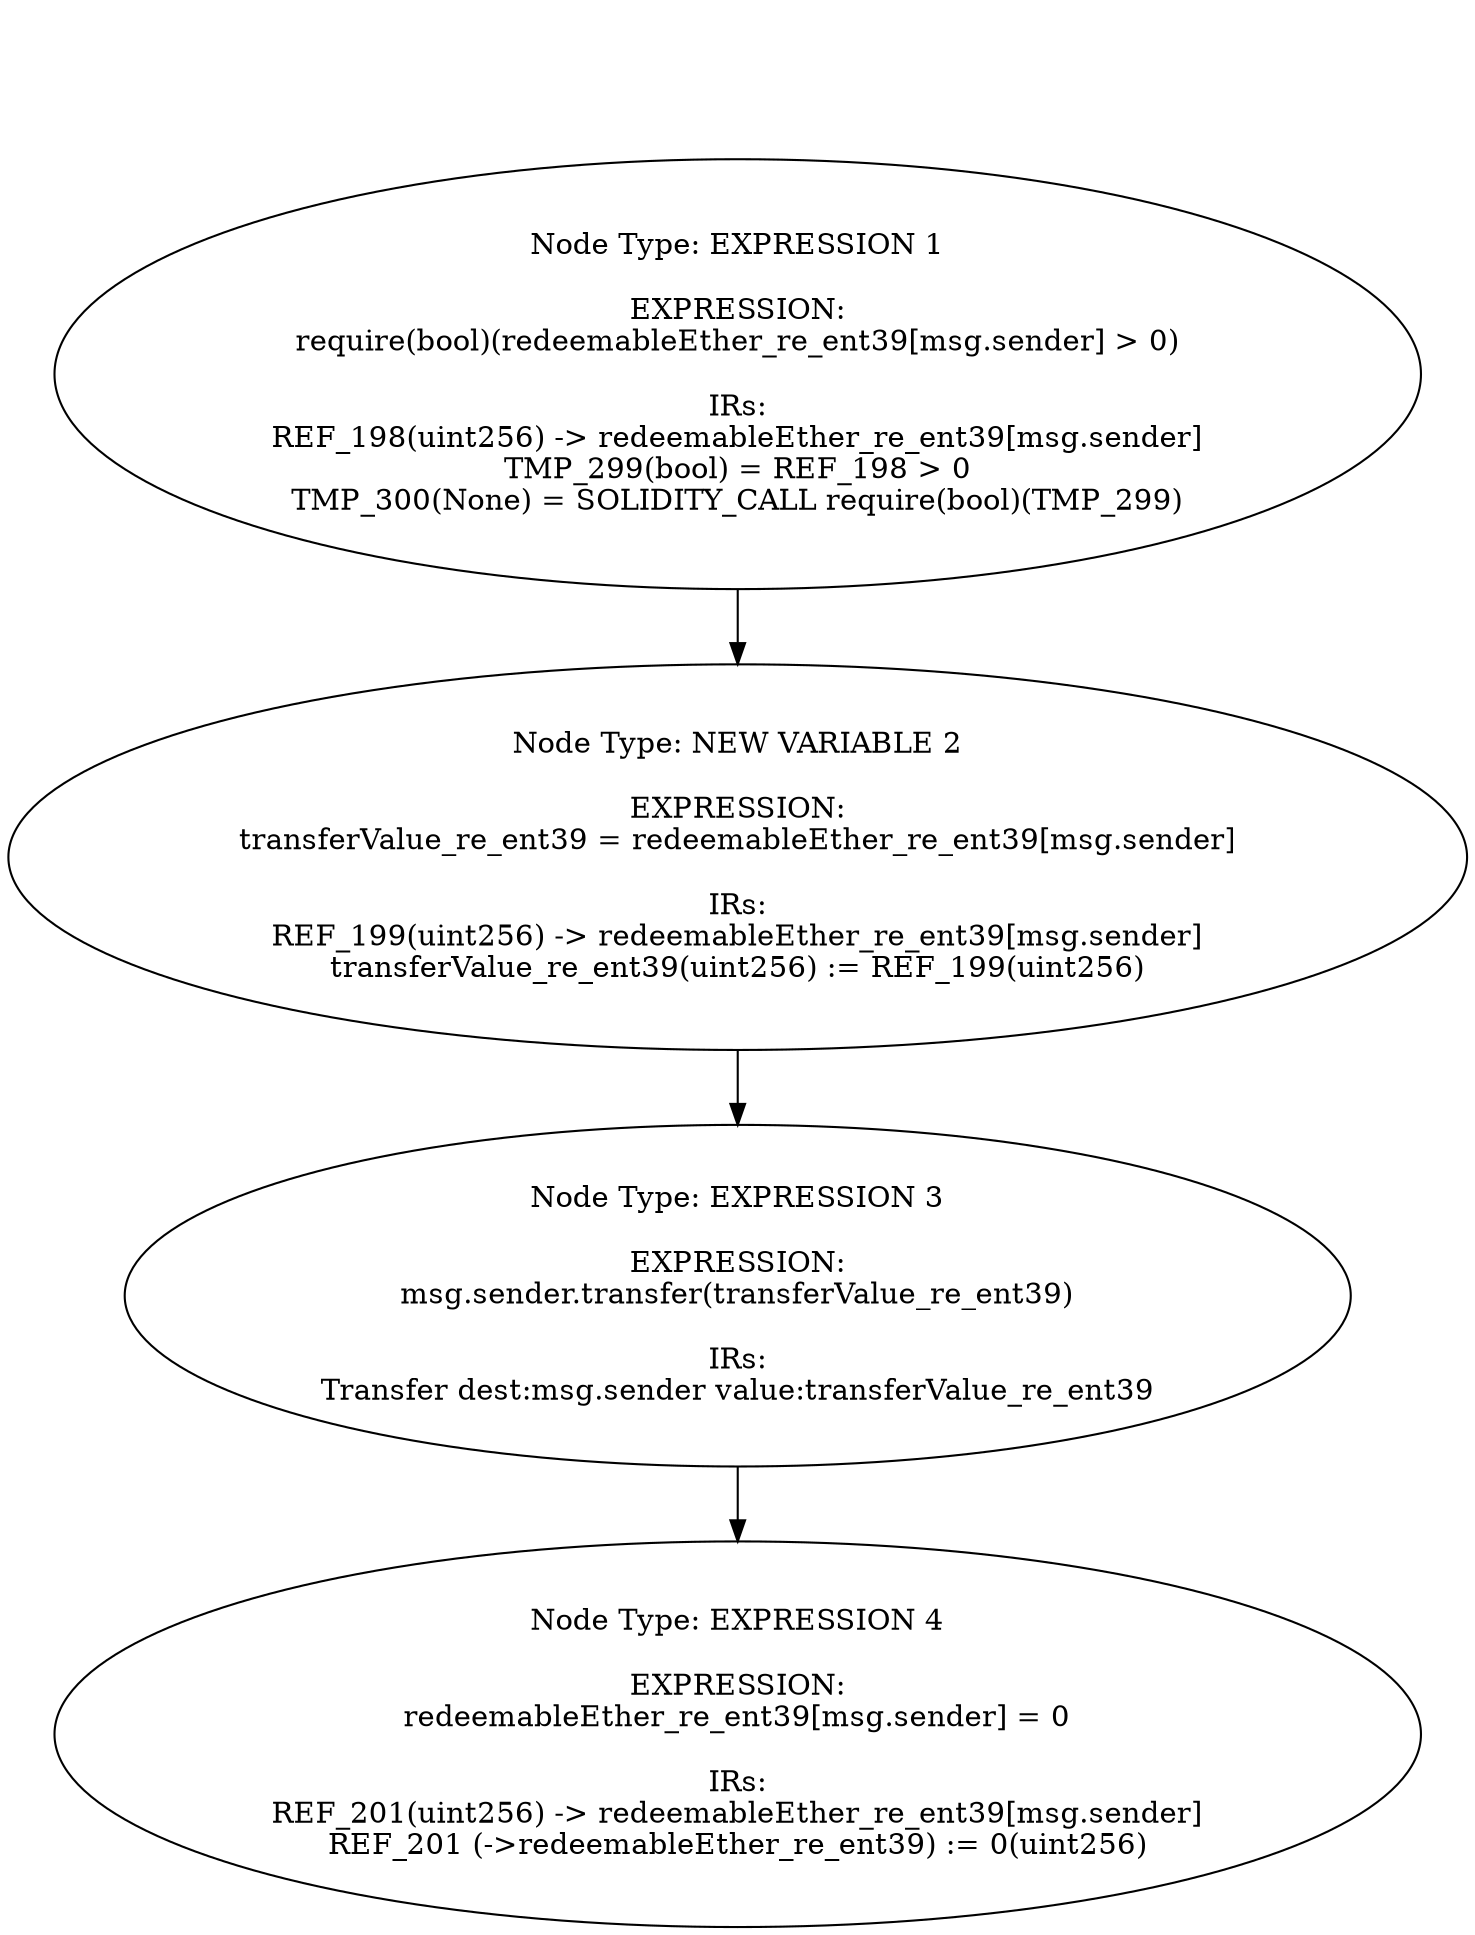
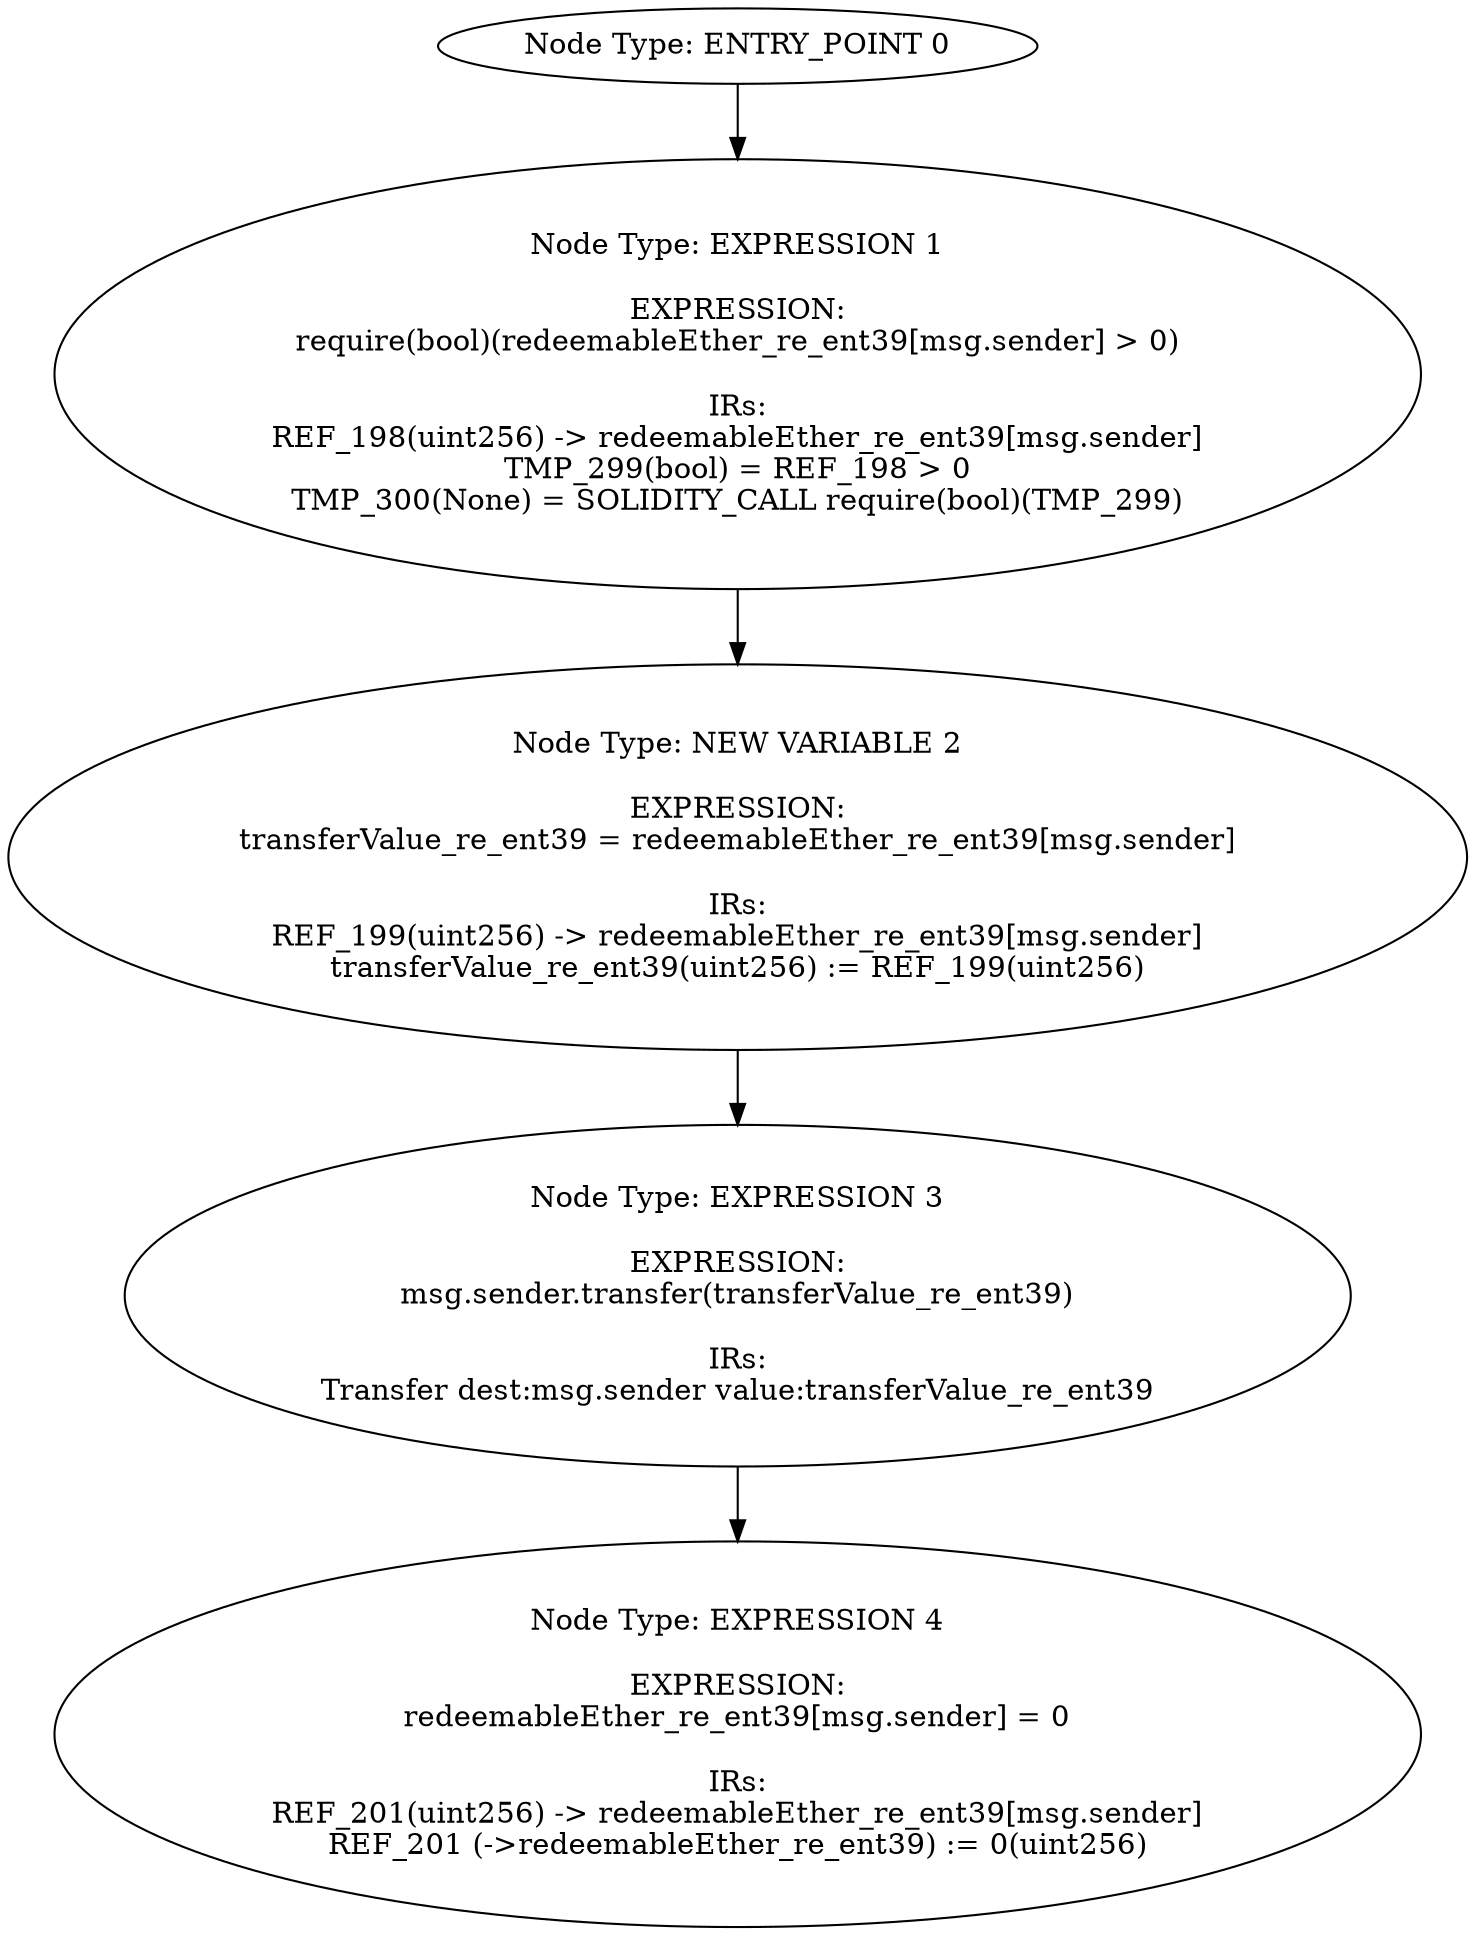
node "Node Type: ENTRY_POINT 0": added
